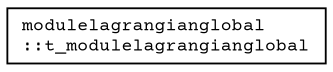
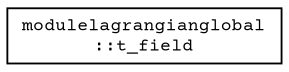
node "modulelagrangianglobal ::t_modulelagrangianglobal": label "modulelagrangianglobal ::t_modulelagrangianglobal" -> "modulelagrangianglobal ::t_field"
